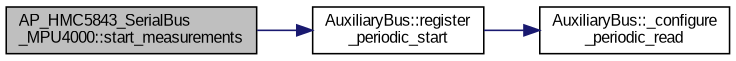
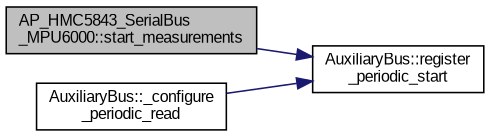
node "AP_HMC5843_SerialBus _MPU4000::start_measurements": label "AP_HMC5843_SerialBus _MPU4000::start_measurements" -> "AP_HMC5843_SerialBus _MPU6000::start_measurements"
edge "AuxiliaryBus::register _periodic_start" -> "AuxiliaryBus::_configure _periodic_read": reversed
